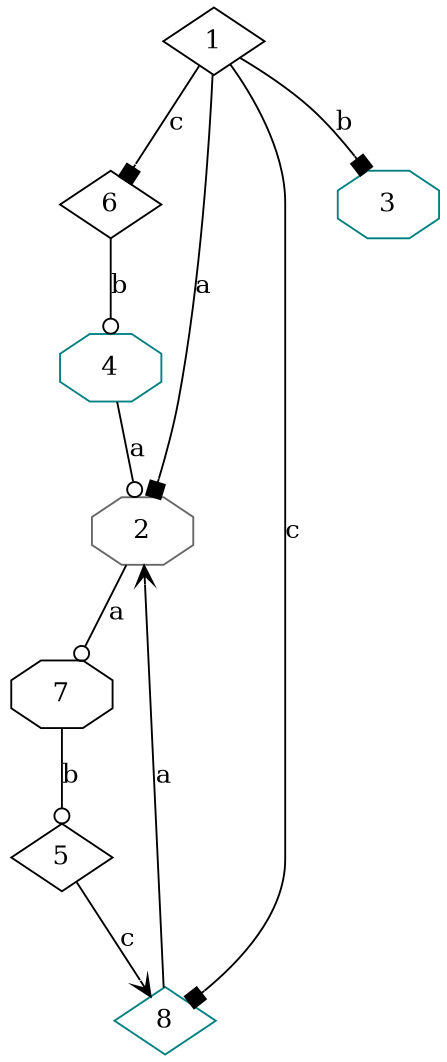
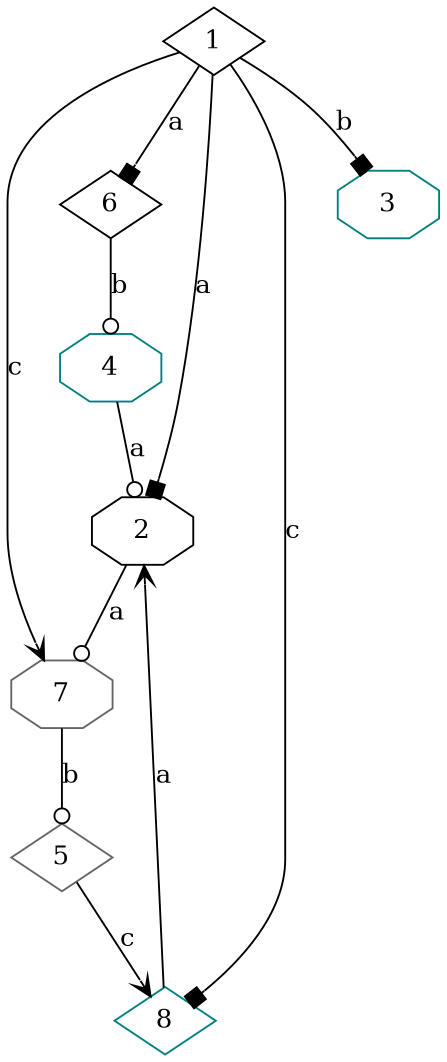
edge "1" -> "6": label "c" -> "a"
edge "1" -> "7": added, label "c"
node "2": color gray40 -> black
node "7": color black -> gray40
node "5": color black -> gray40
